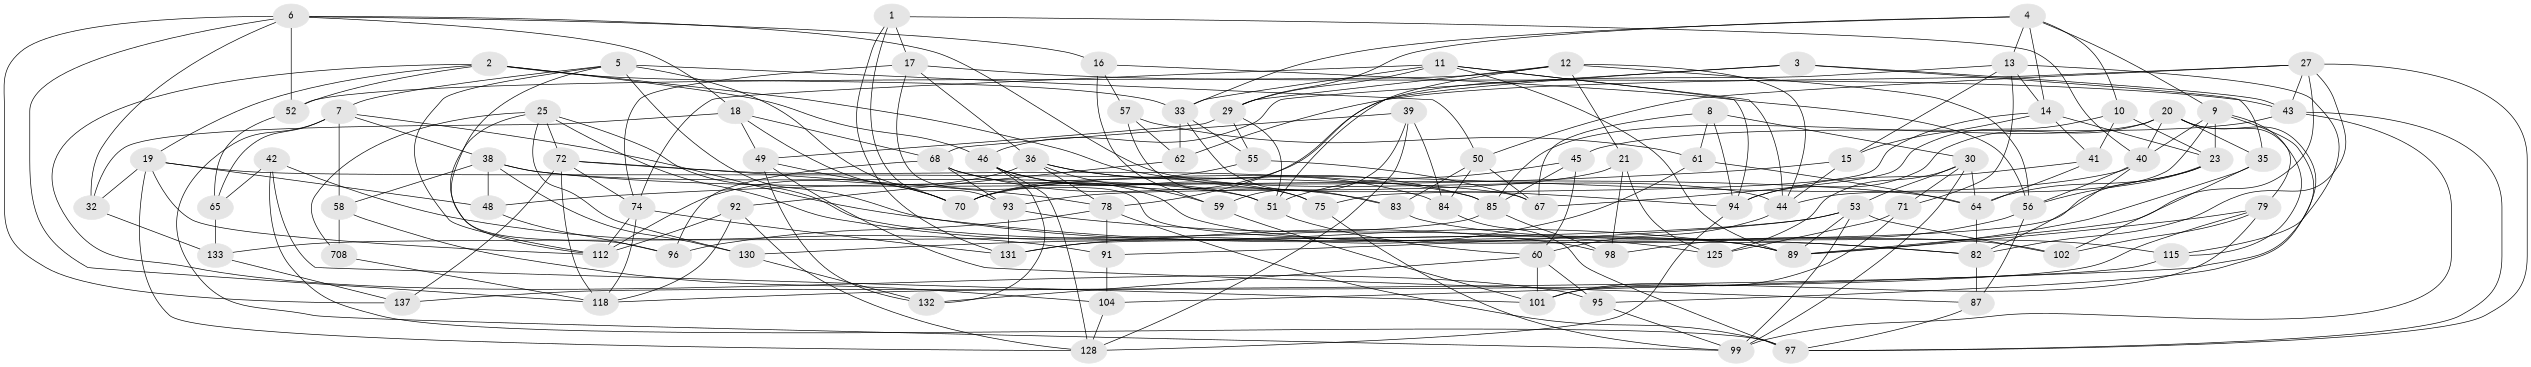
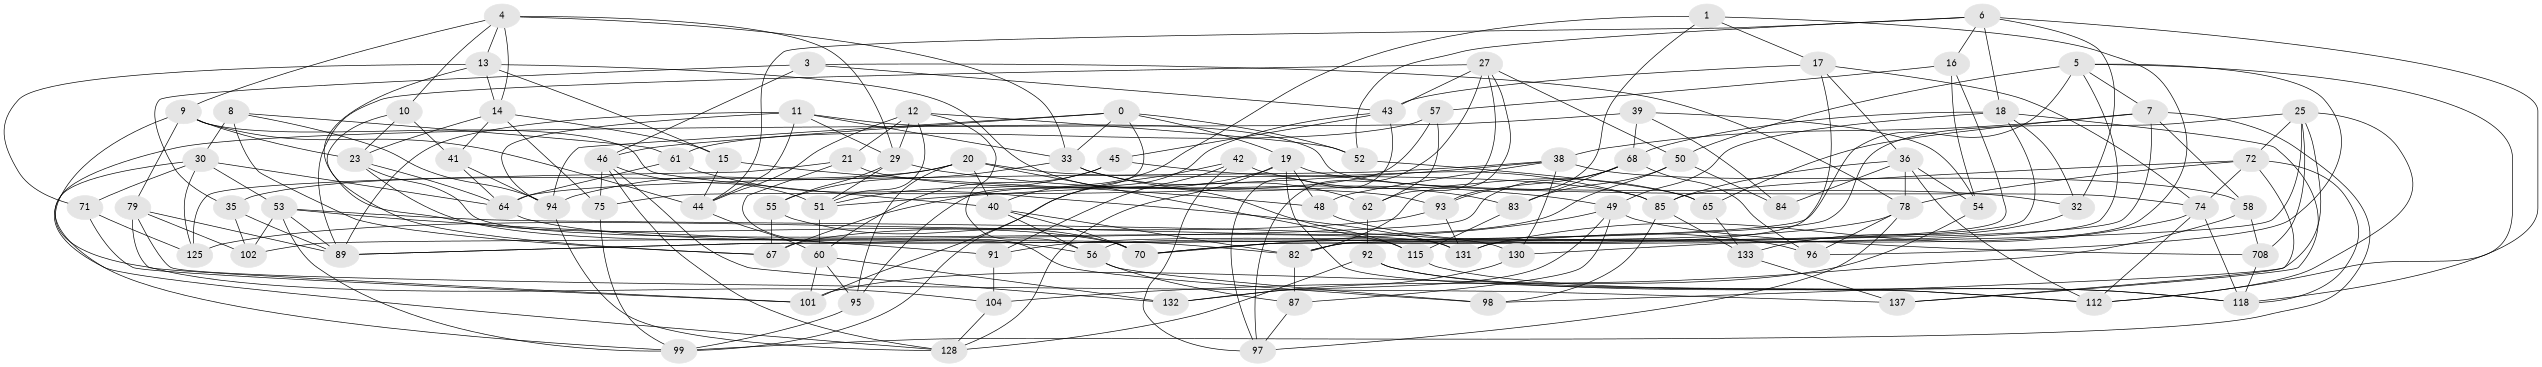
node "2": label "2" -> "0"
edge "6" -- "137": now "18" -- "137"
node "59": label "59" -> "54"
edge "49" -- "708": added
edge "84" -- "97": removed
